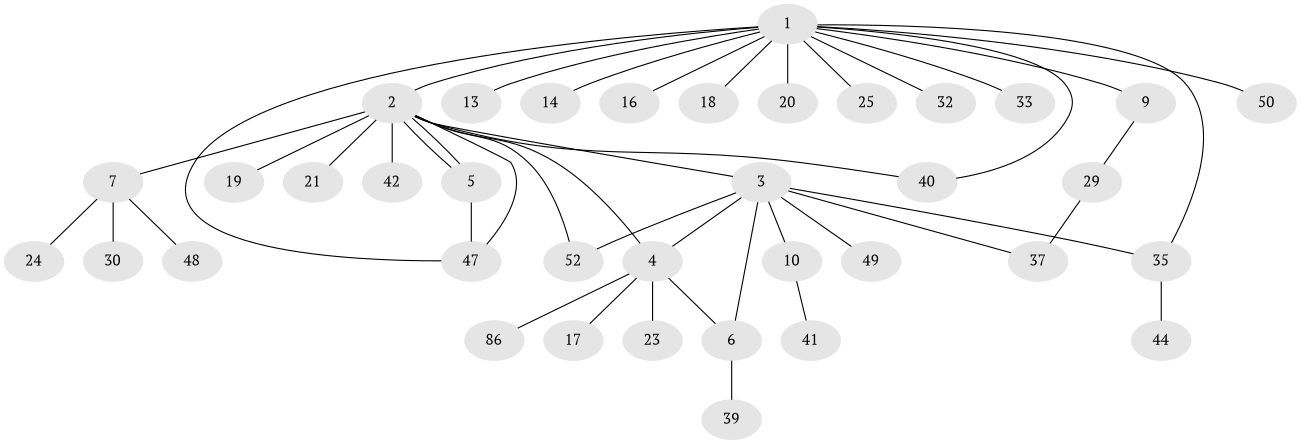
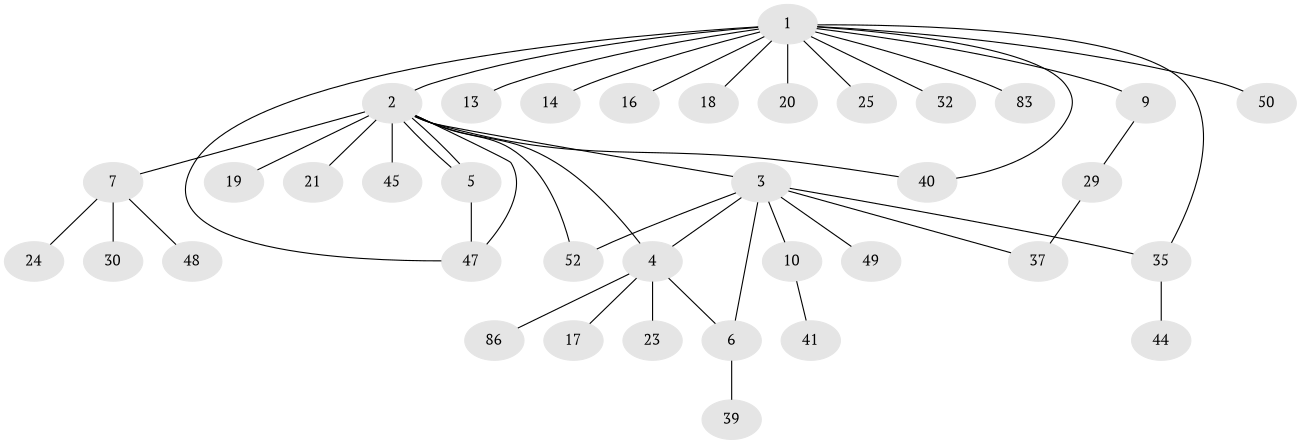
node "33": label "33" -> "83"
node "42": label "42" -> "45"
